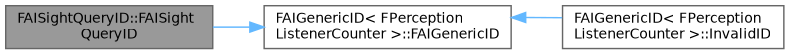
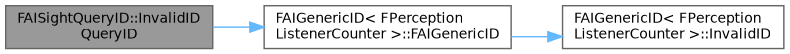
edge "FAIGenericID< FPerception ListenerCounter >::InvalidID" -> "FAIGenericID< FPerception ListenerCounter >::FAIGenericID": reversed
node "FAISightQueryID::FAISight QueryID": label "FAISightQueryID::FAISight QueryID" -> "FAISightQueryID::InvalidID QueryID"
